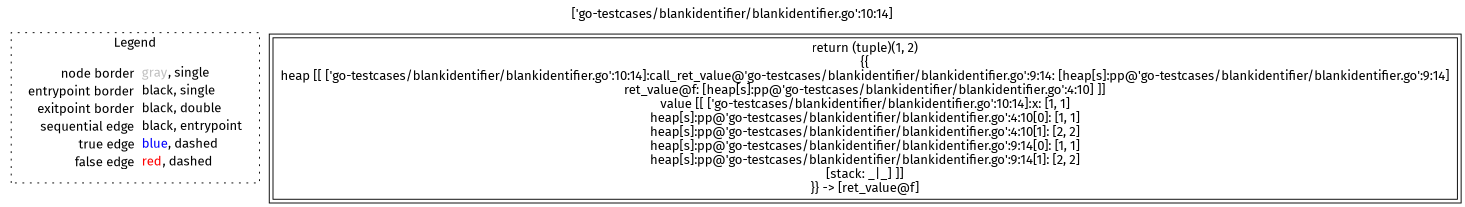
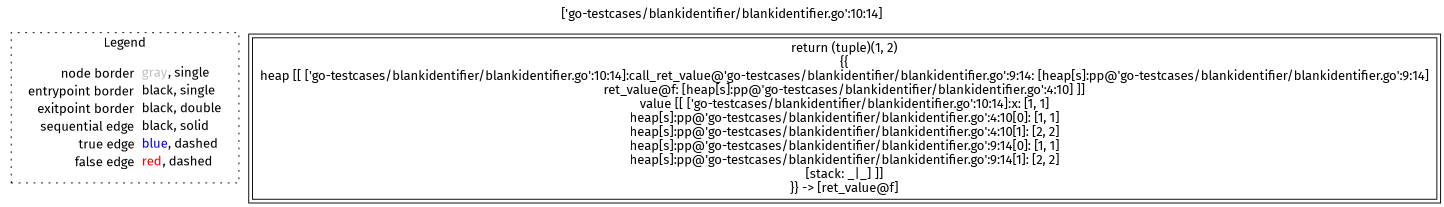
node "node border": text ", entrypoint" -> ", solid"
